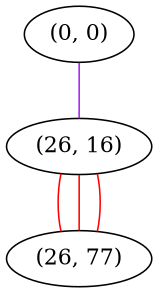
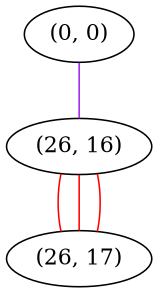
node "(26, 77)": label "(26, 77)" -> "(26, 17)"
